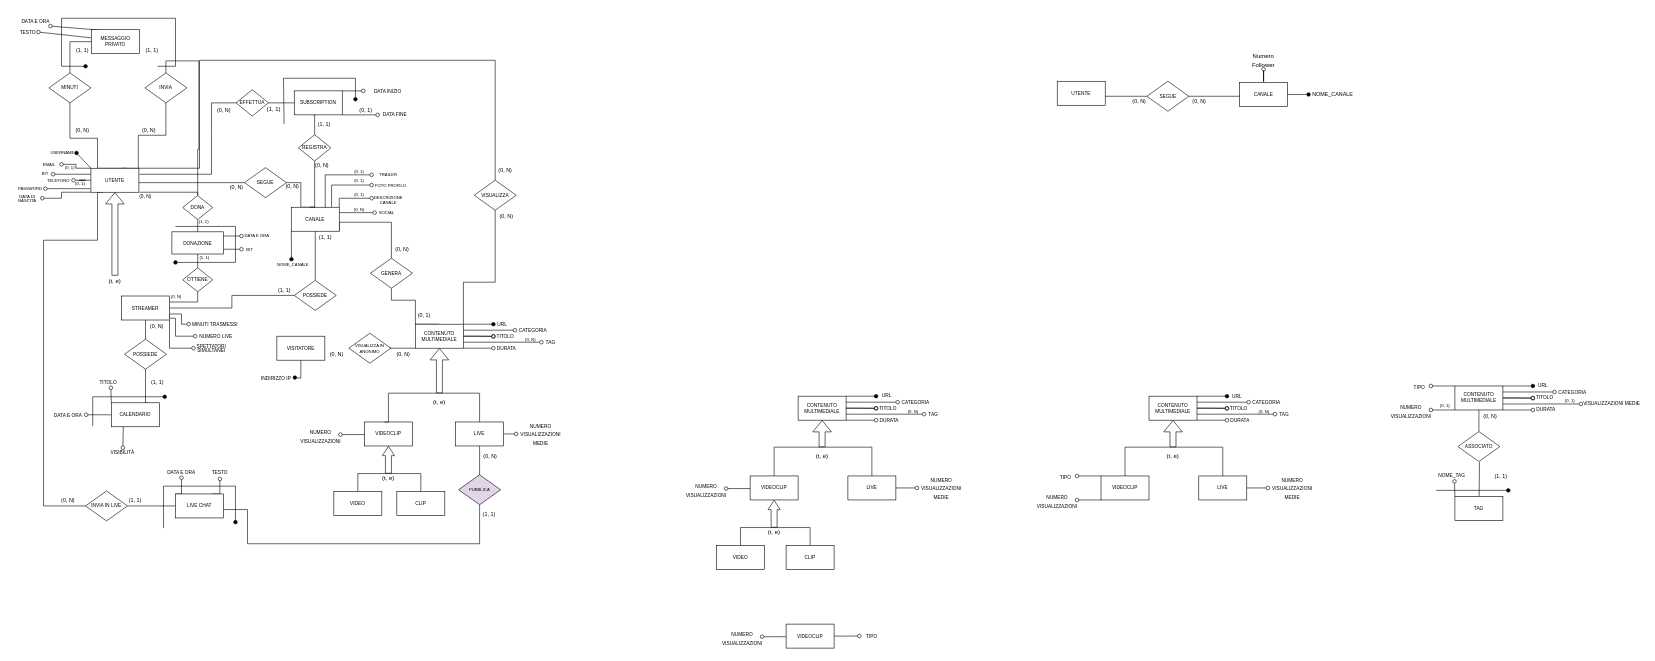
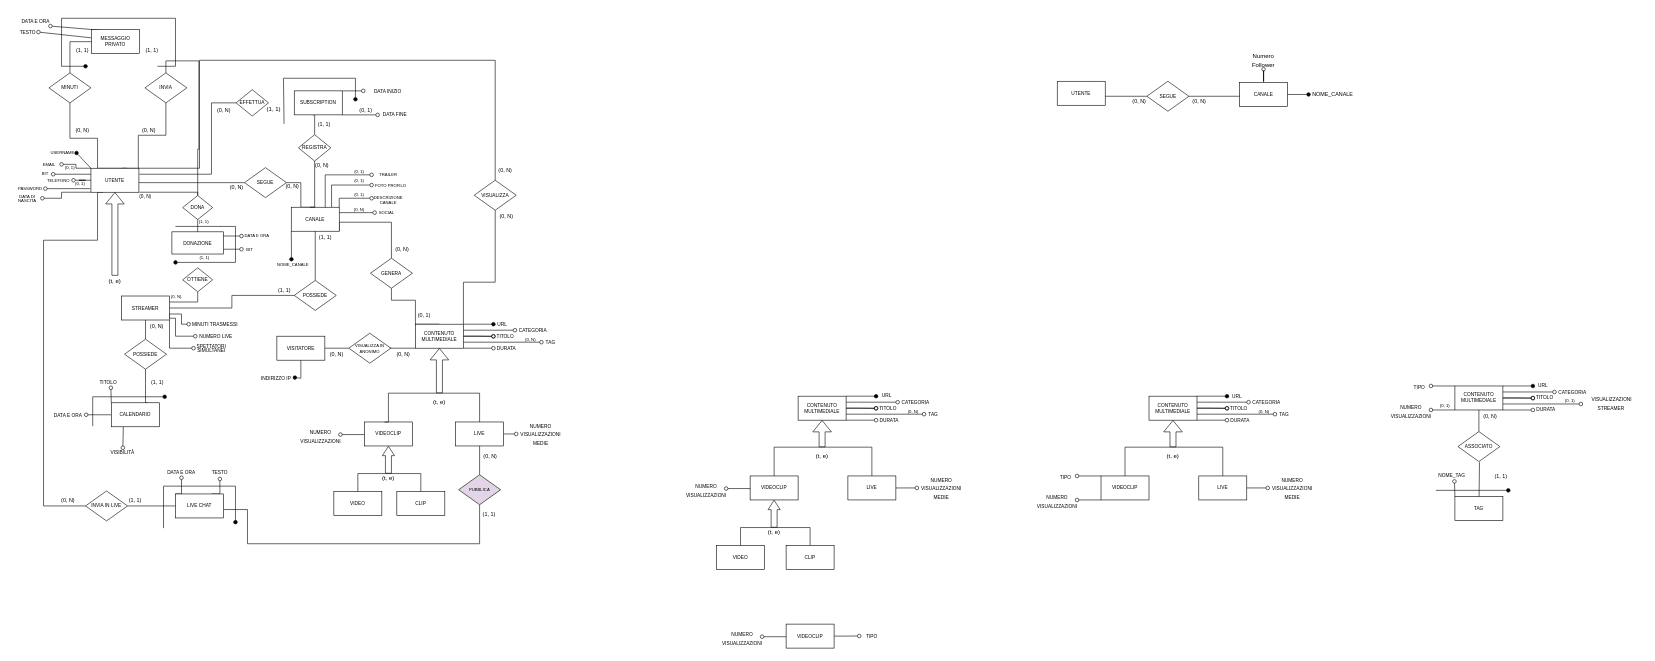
edge "EFFETTUA" -- "SUBSCRIPTION": removed
edge "DONAZIONE" -- "OTTIENE": removed
edge "VISITATORE" -- "VISUALIZZA IN ANONIMO": added
node "VISUALIZZAZIONI MEDIE": label "VISUALIZZAZIONI MEDIE" -> "VISUALIZZAZIONI STREAMER"
